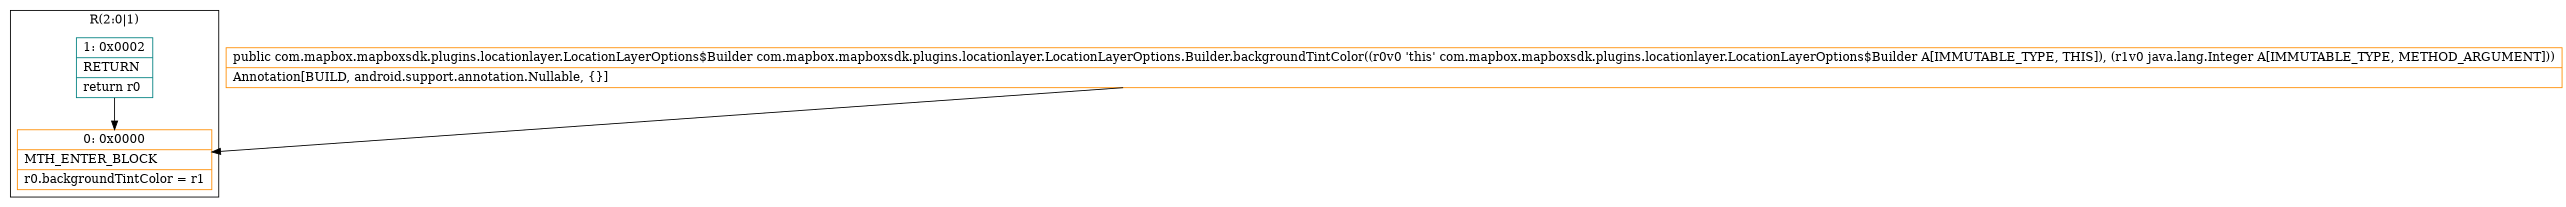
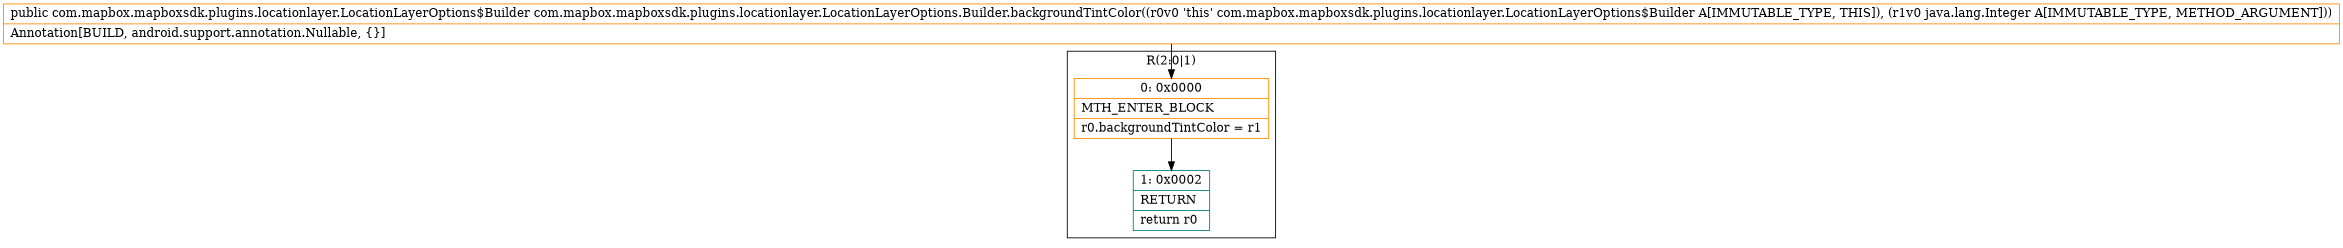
edge "1: 0x0002" -> "0: 0x0000": reversed
